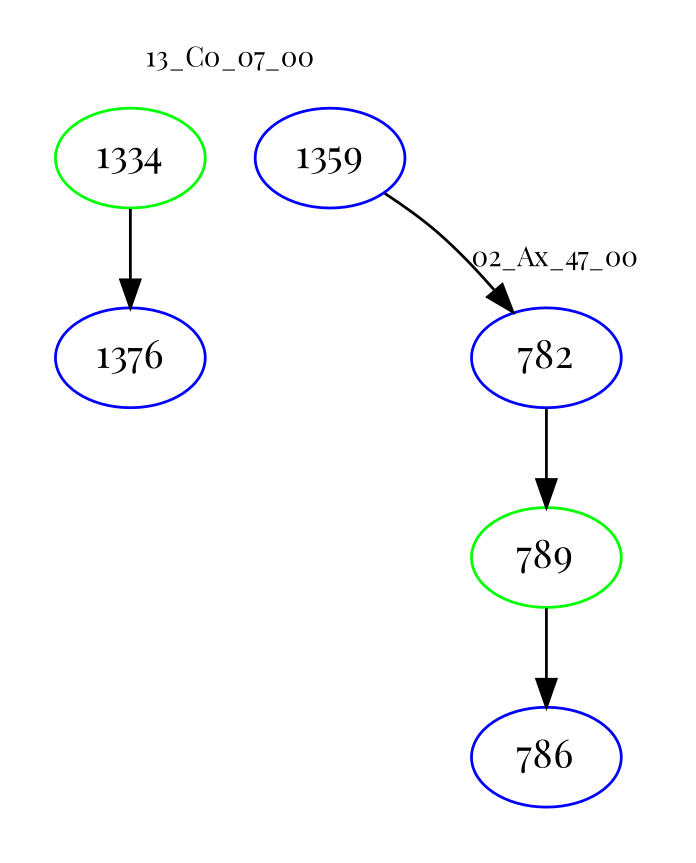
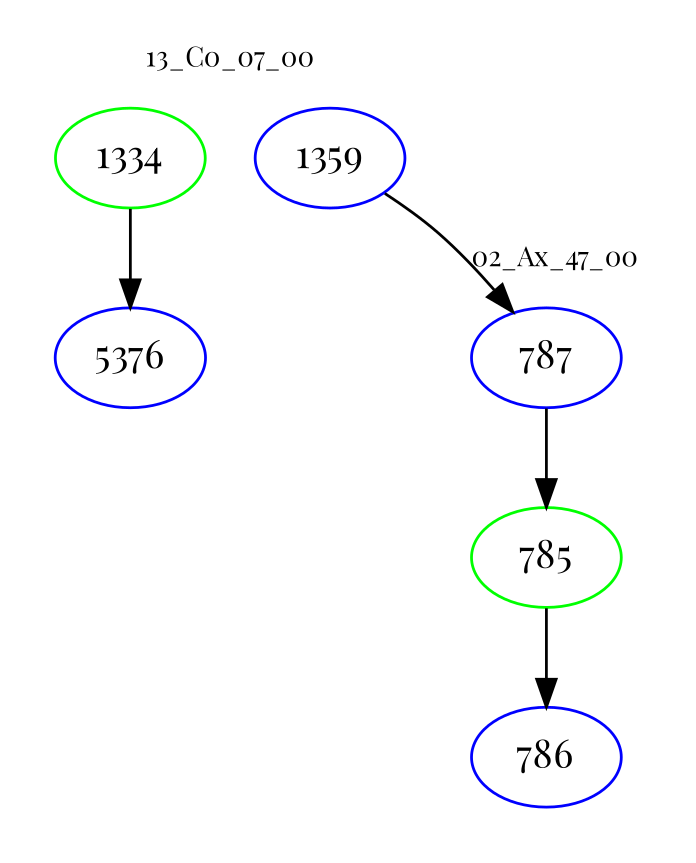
node "1376": label "1376" -> "5376"
node "782": label "782" -> "787"
node "789": label "789" -> "785"
